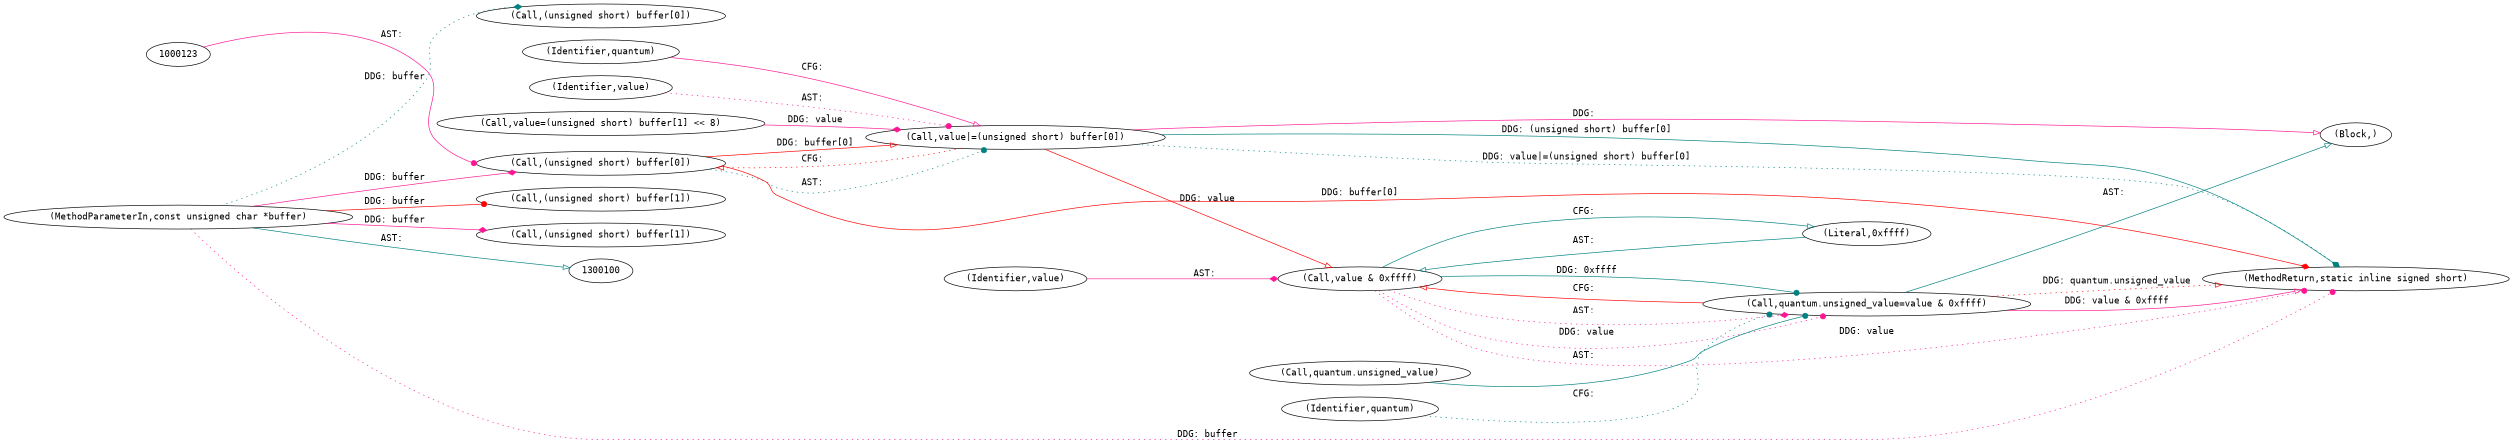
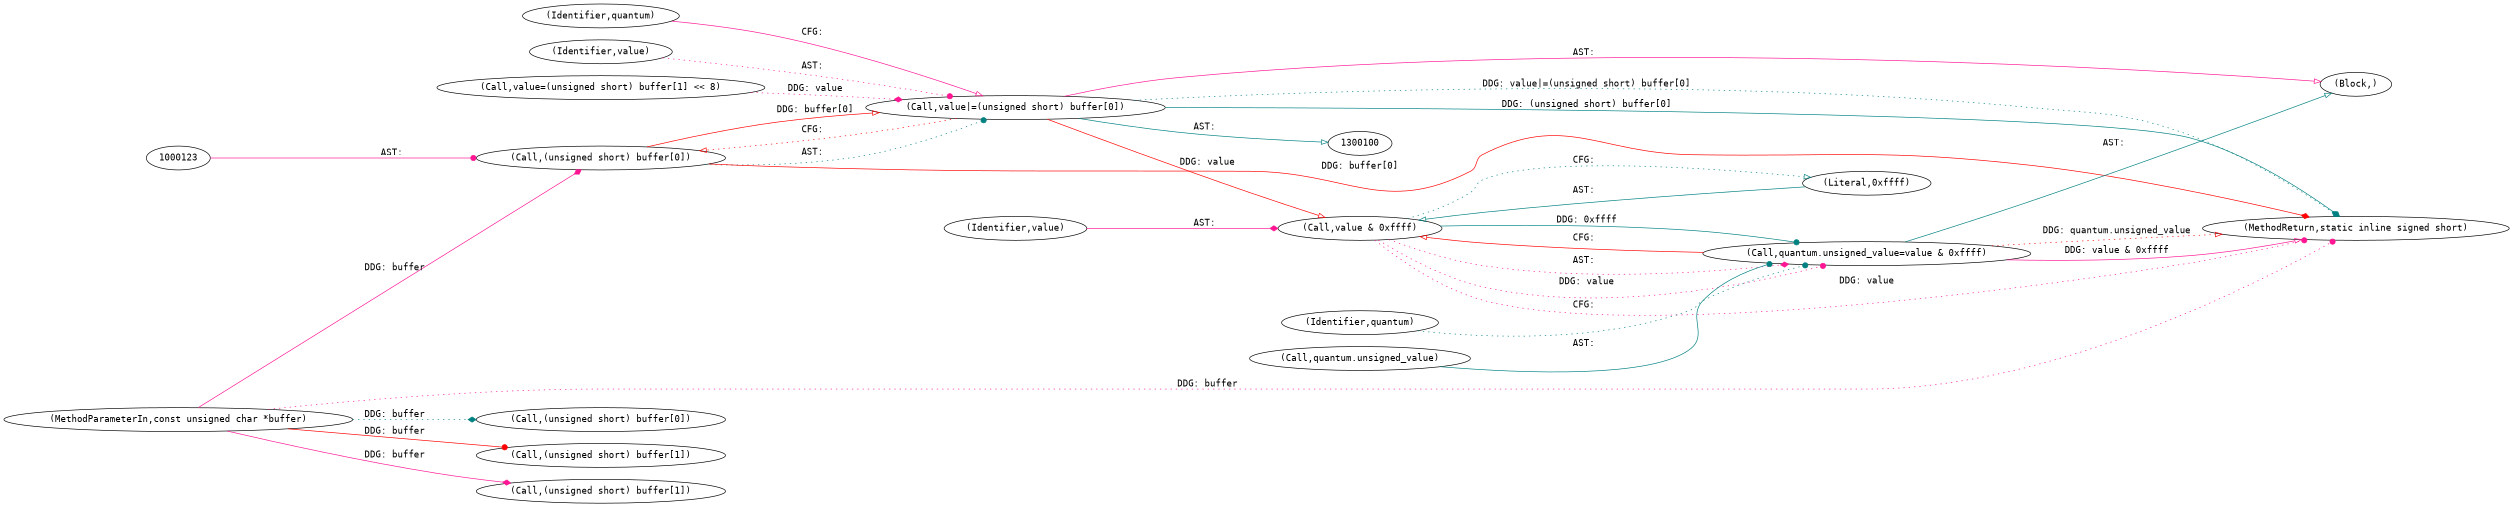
edge "(Call,value|=(unsigned short) buffer[0])" -> "(Block,)": label "DDG: " -> "AST: "
edge "(Call,value=(unsigned short) buffer[1] << 8)" -> "(Call,value|=(unsigned short) buffer[0])": style solid -> dotted
edge "(Call,value & 0xffff)" -> "(Literal,0xffff)": style solid -> dotted
edge "(MethodParameterIn,const unsigned char *buffer)" -> "1300100": now "(Call,value|=(unsigned short) buffer[0])" -> "1300100"
